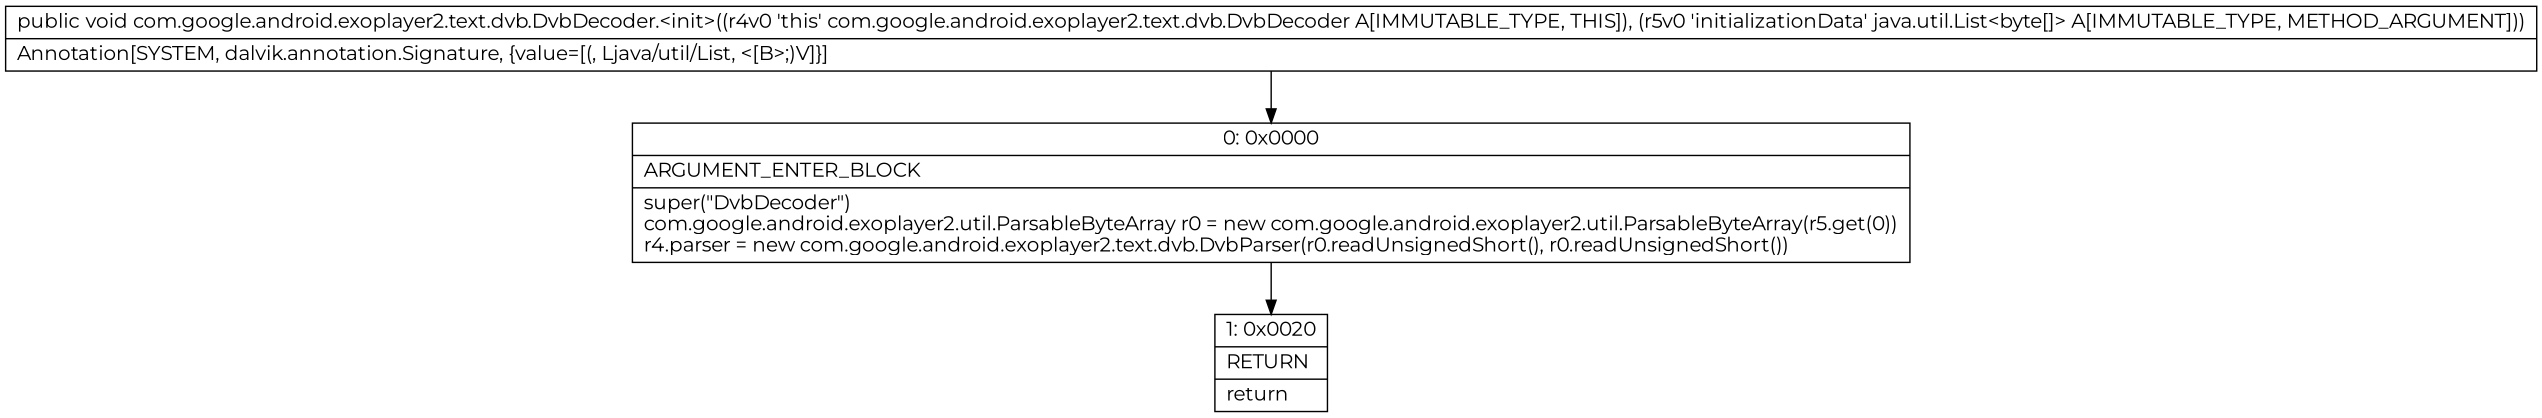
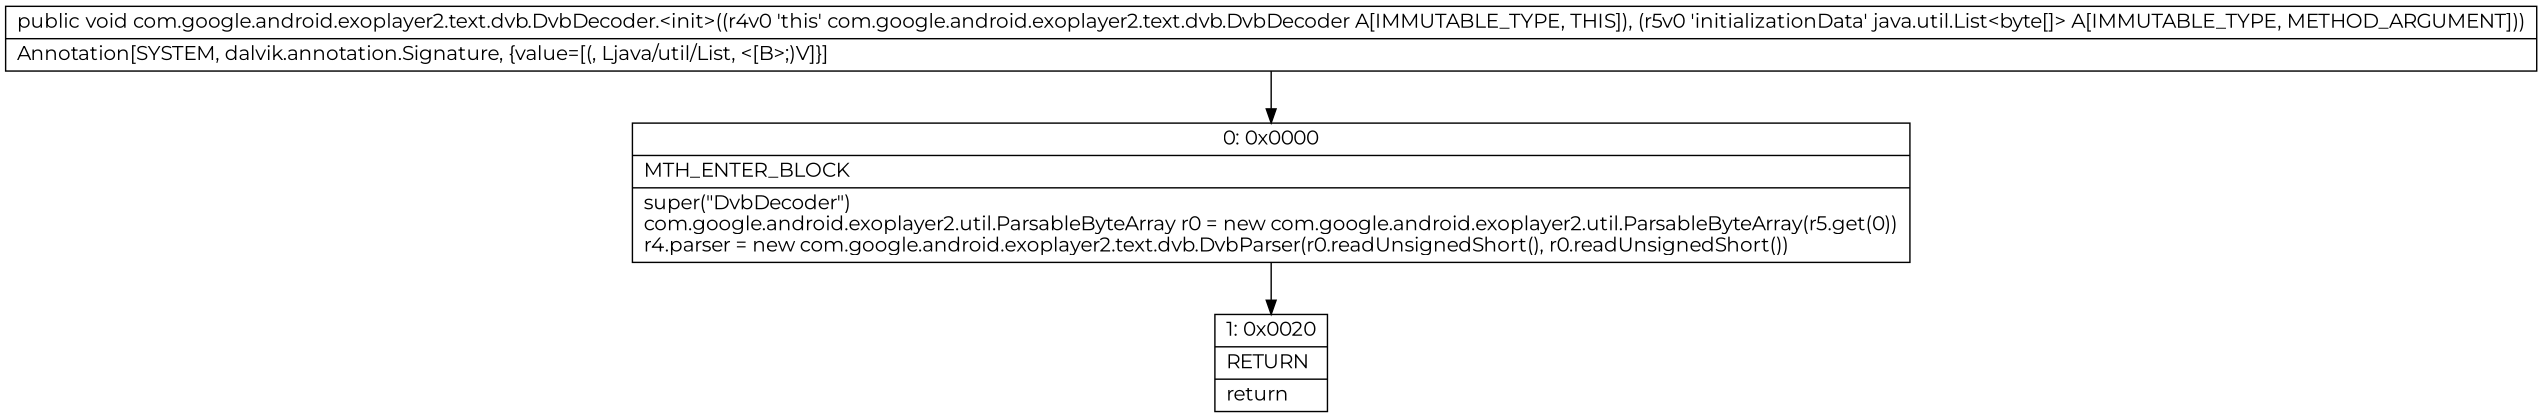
node "0: 0x0000": text "ARGUMENT_ENTER_BLOCK" -> "MTH_ENTER_BLOCK"
